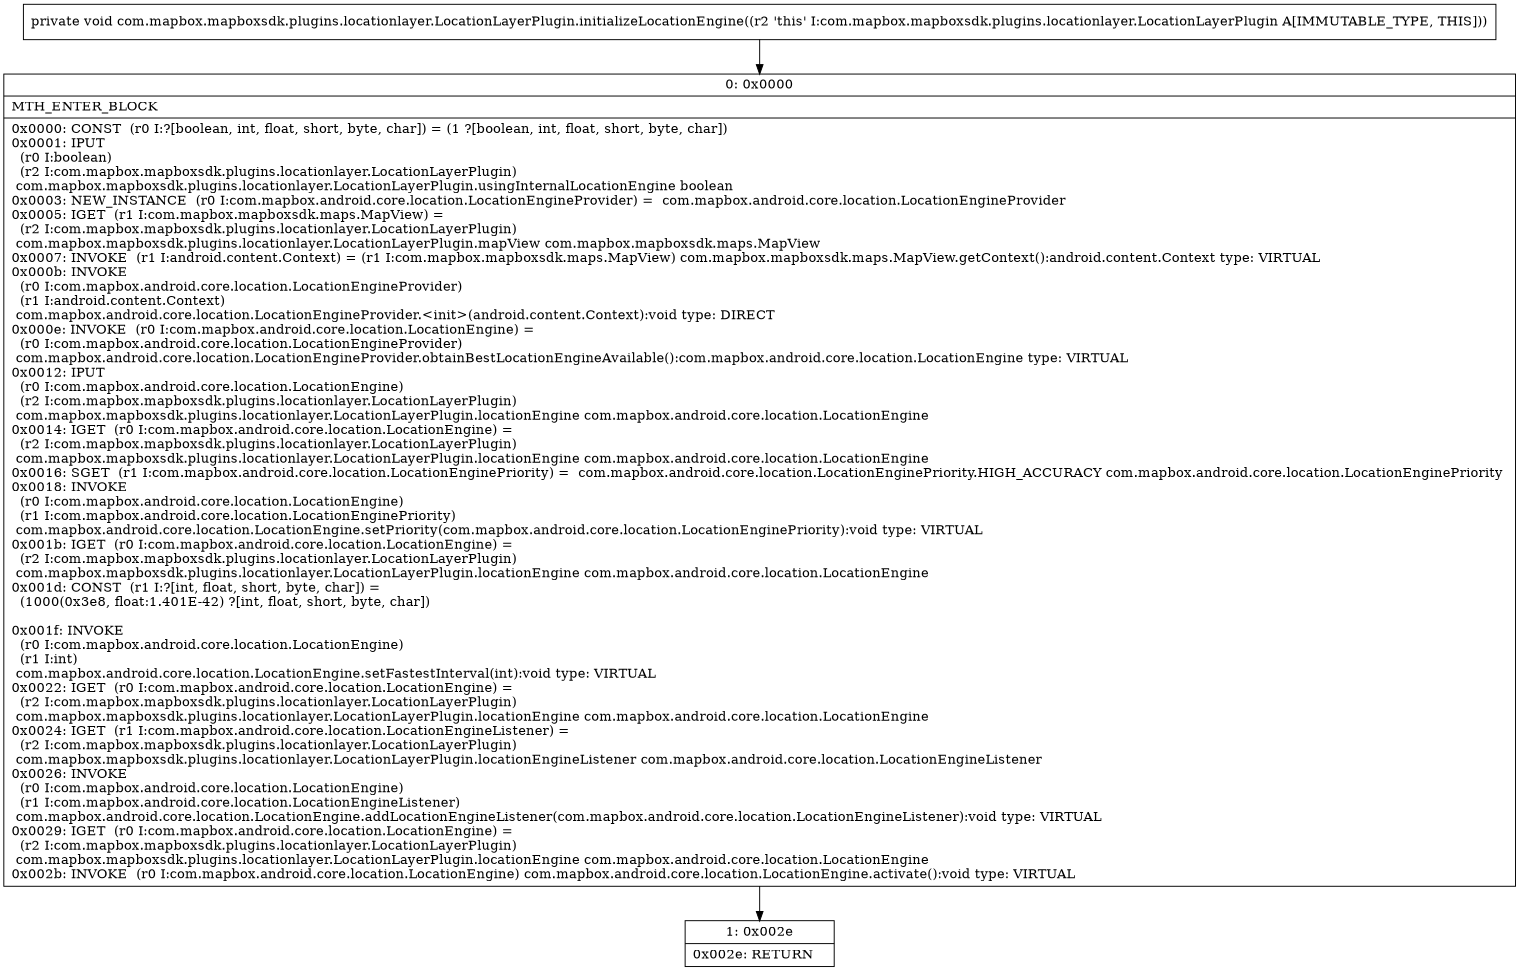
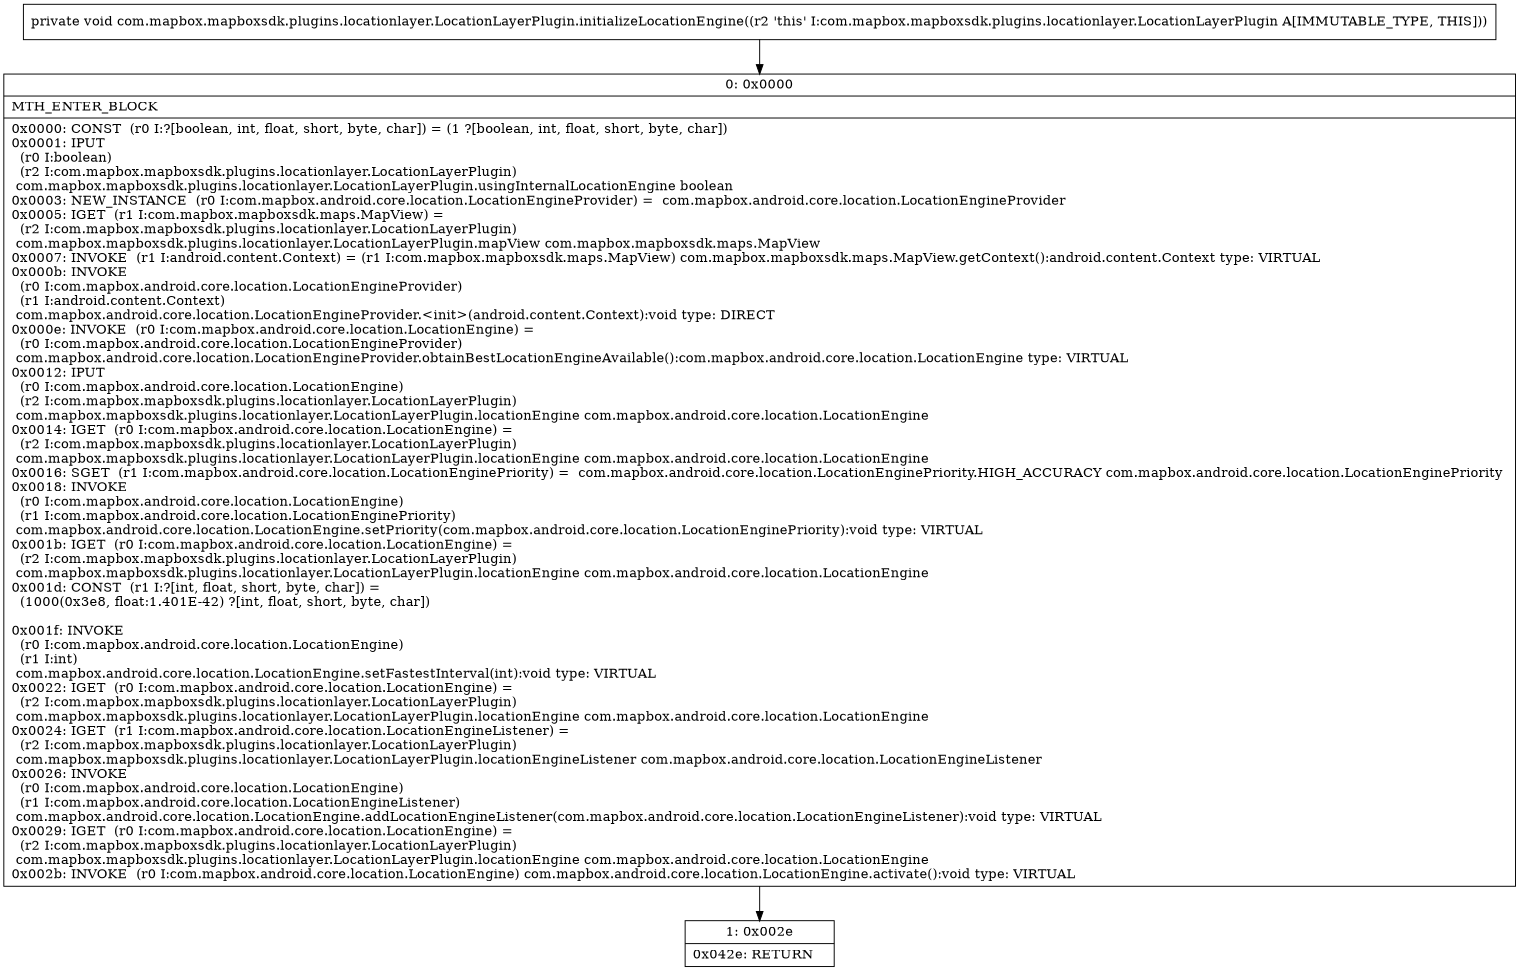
node "1: 0x002e": text "0x002e: RETURN" -> "0x042e: RETURN"
